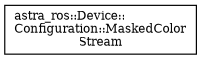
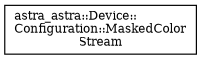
node "astra_ros::Device:: Configuration::MaskedColor Stream": label "astra_ros::Device:: Configuration::MaskedColor Stream" -> "astra_astra::Device:: Configuration::MaskedColor Stream"
